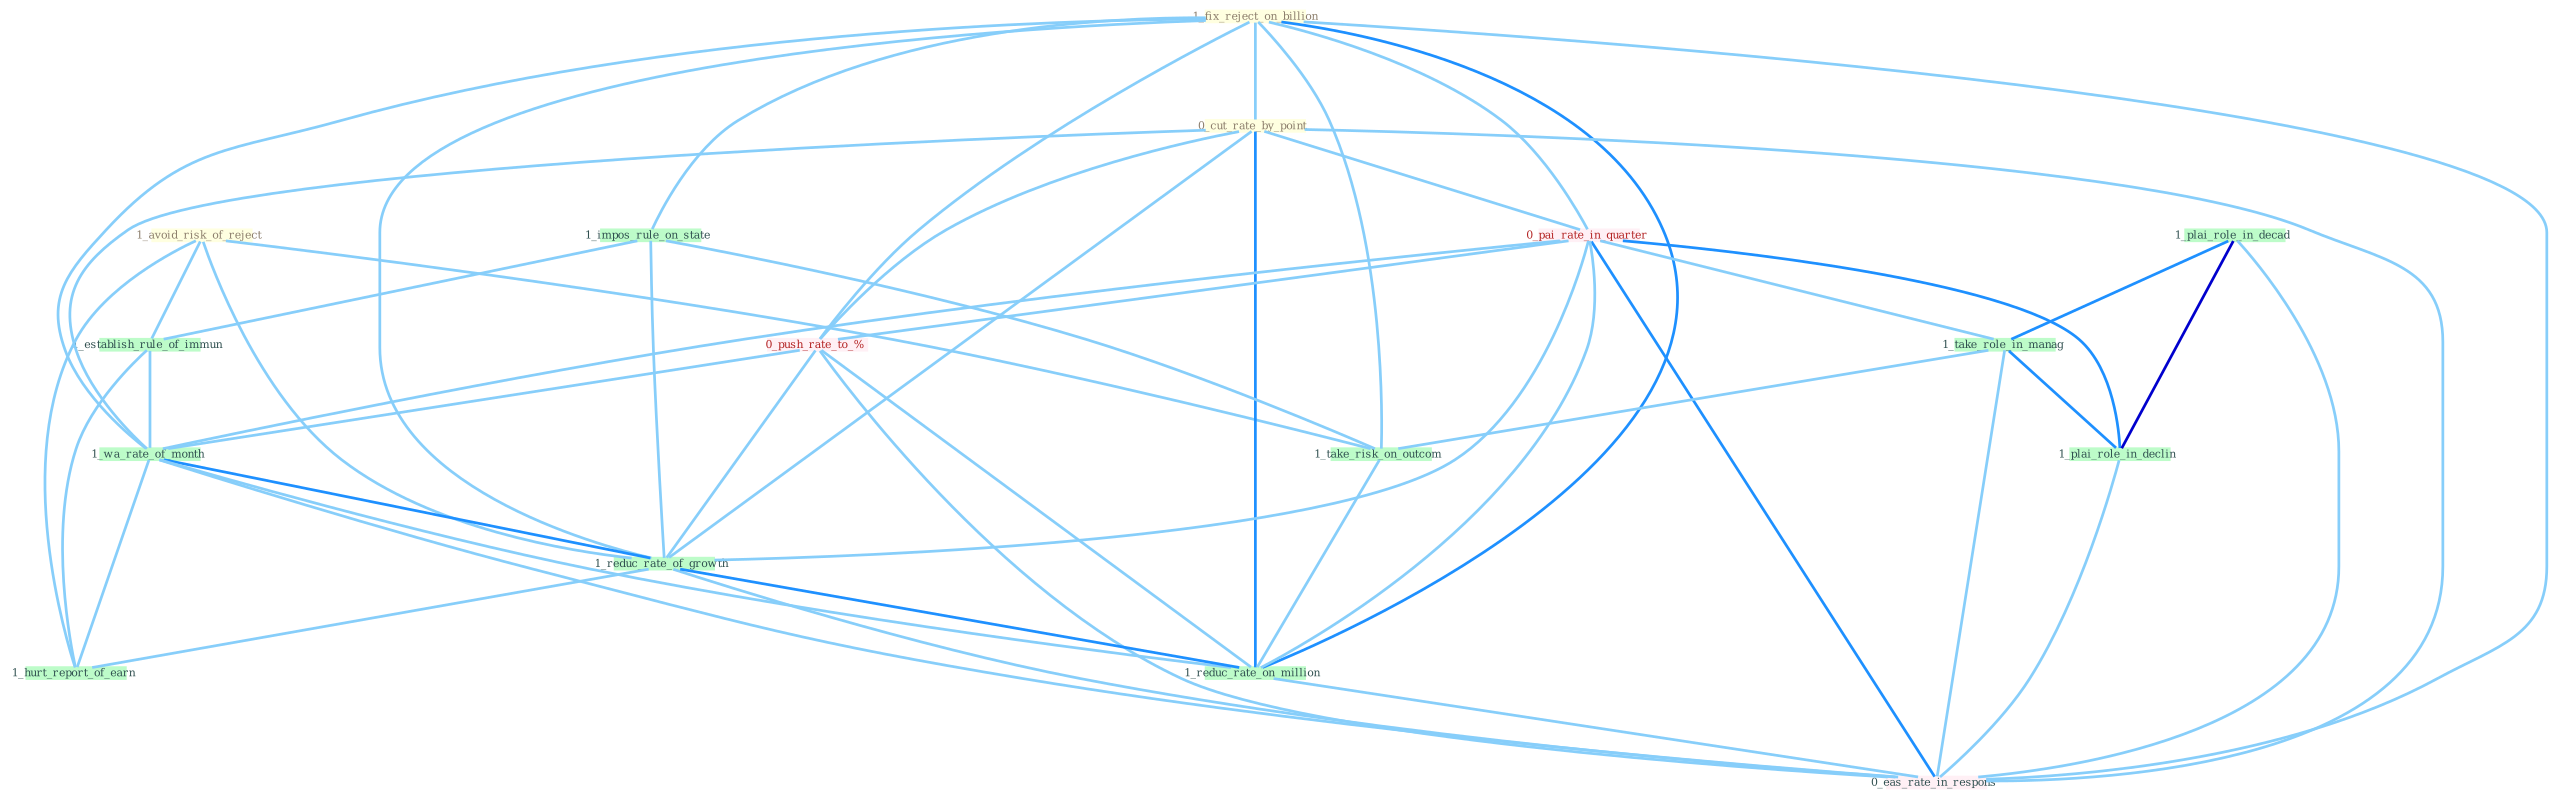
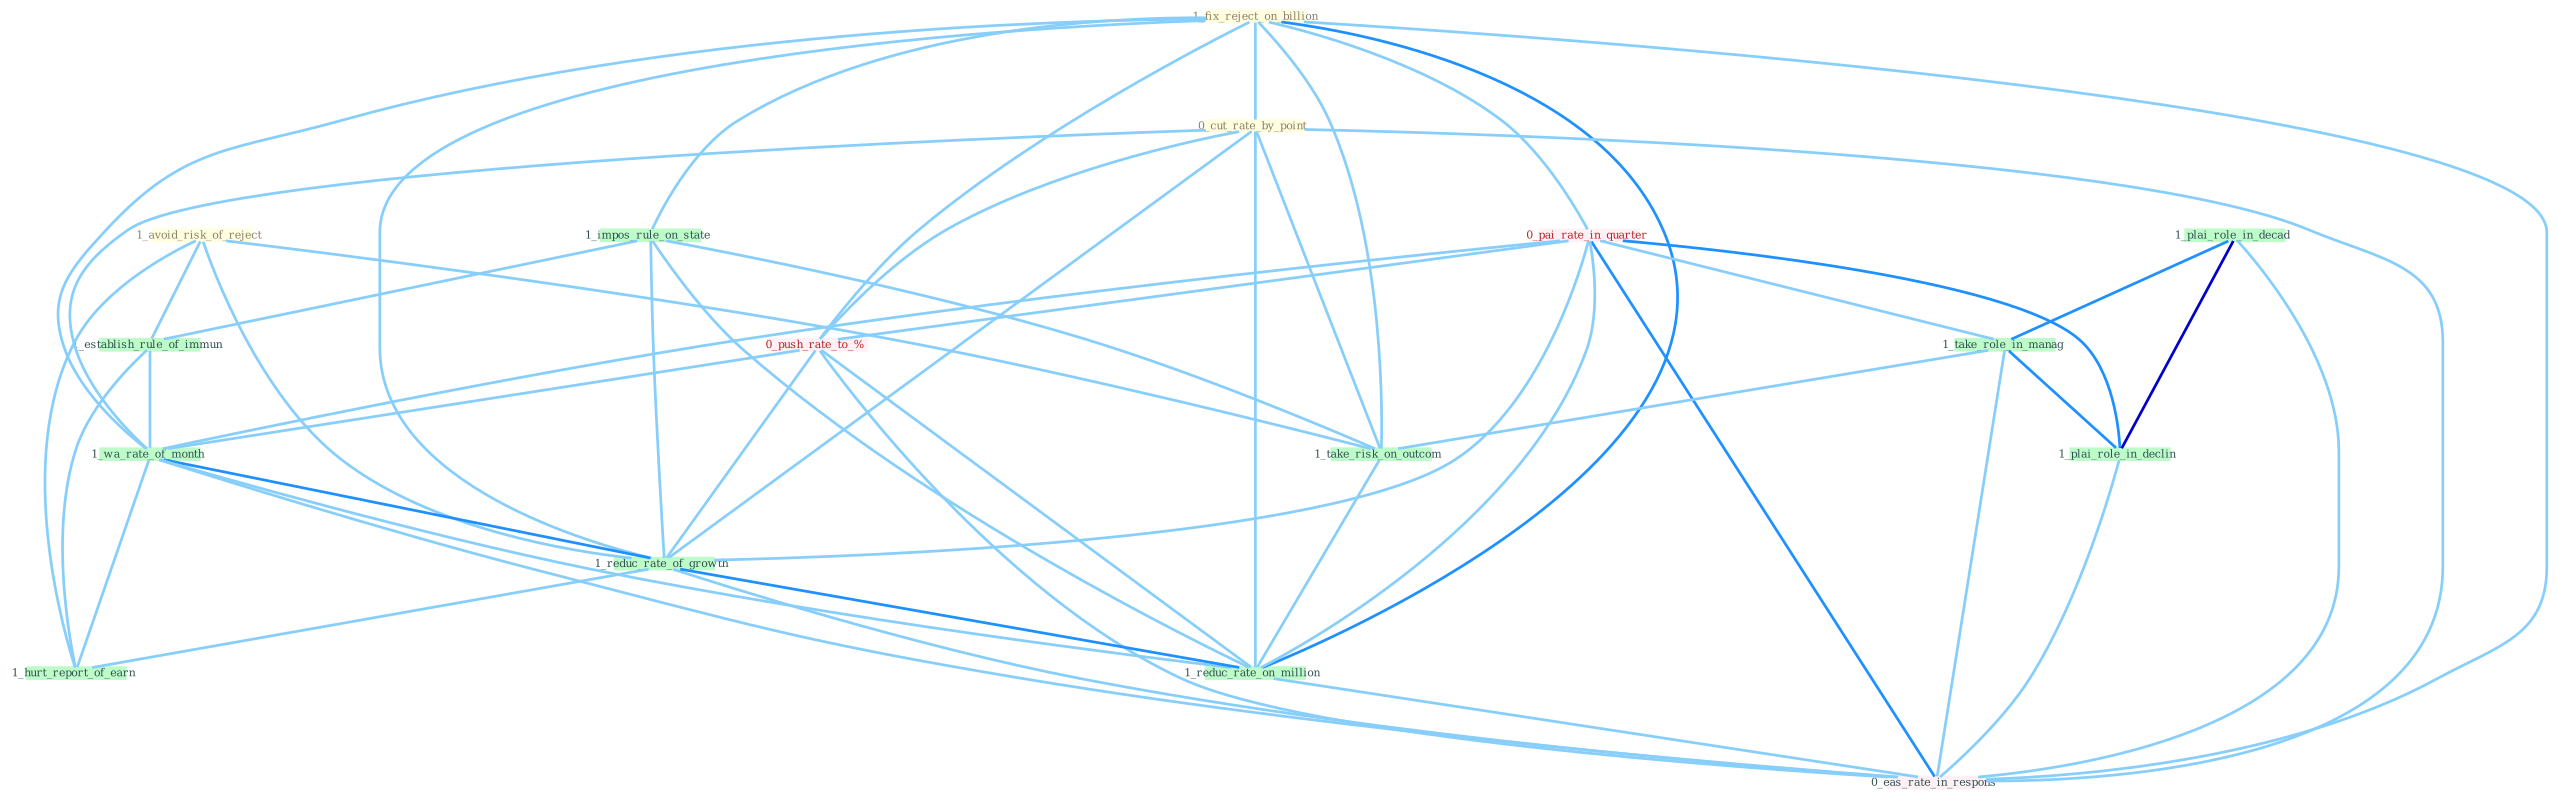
edge "0_cut_rate_by_point" -- "0_pai_rate_in_quarter": now "0_cut_rate_by_point" -- "1_take_risk_on_outcom"
edge "0_cut_rate_by_point" -- "1_reduc_rate_on_million": color #1e90ff -> #87cefa
edge "1_impos_rule_on_state" -- "1_reduc_rate_on_million": added
